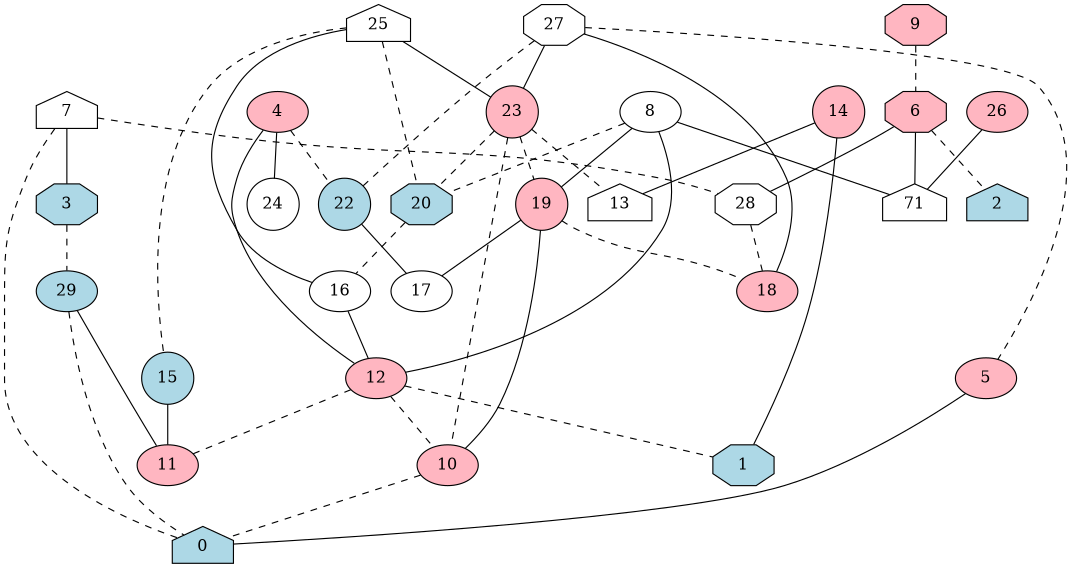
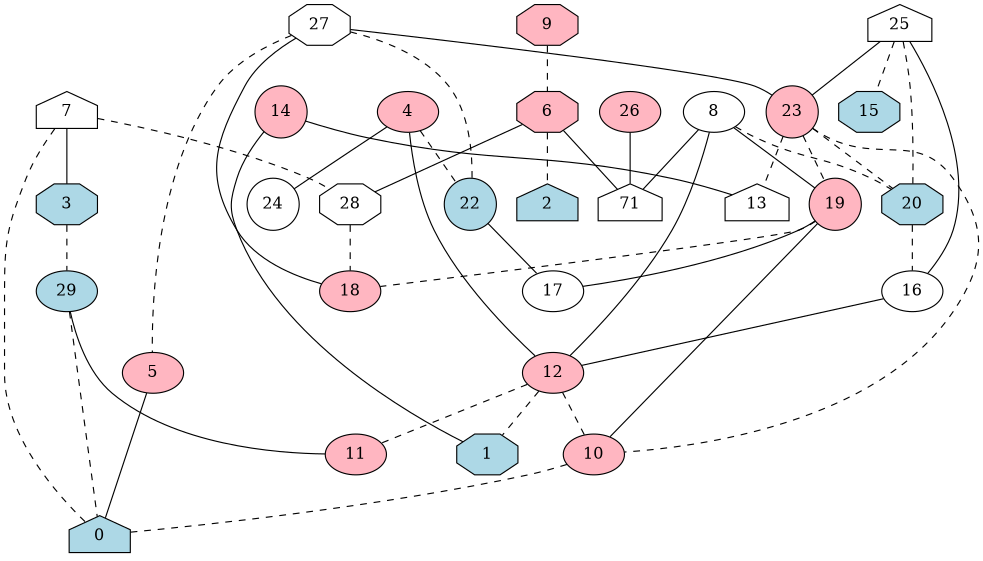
node "15": shape circle -> octagon
edge "15" -- "11": removed
